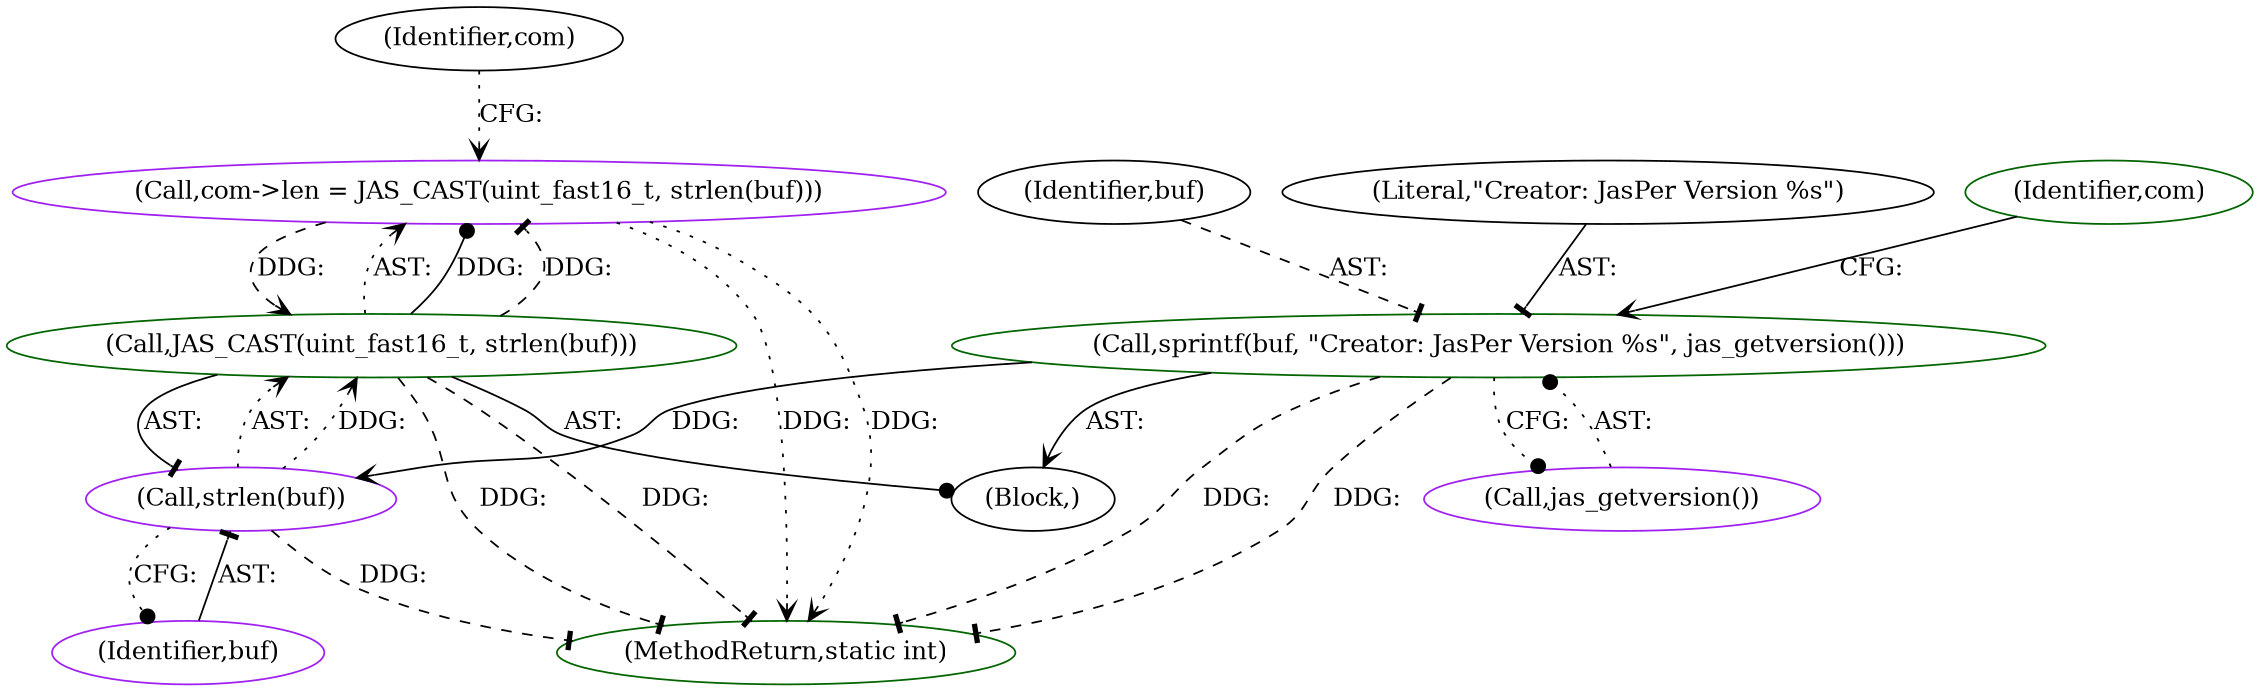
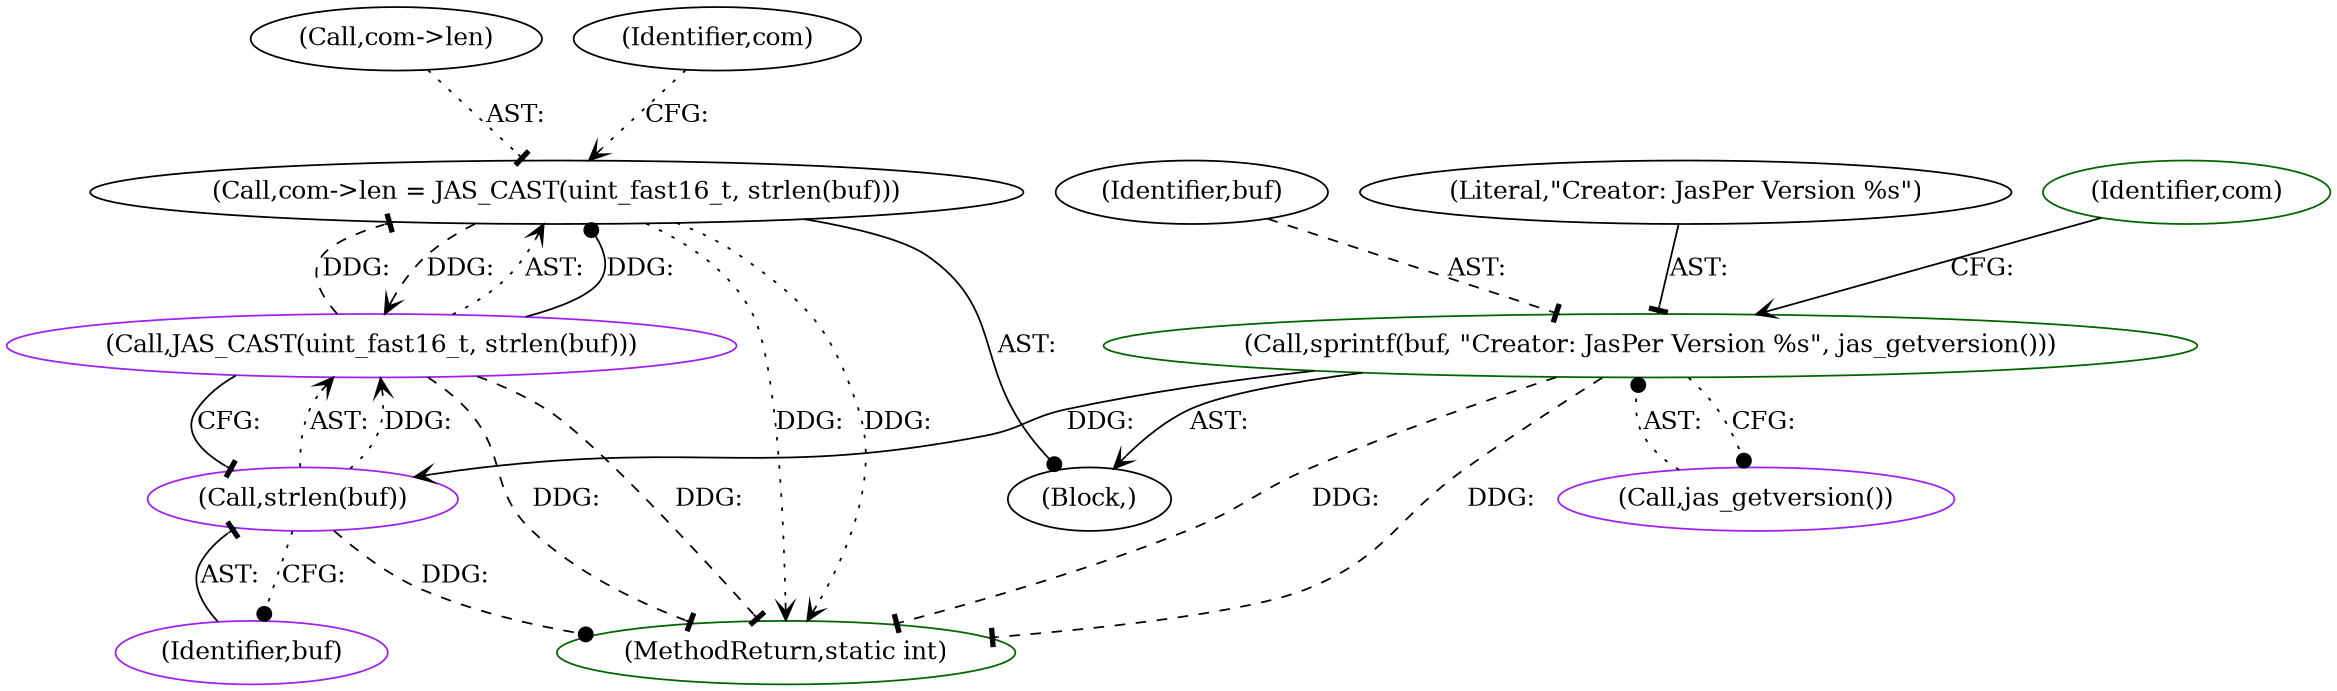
node "(Call,com->len)": added
node "(Call,com->len = JAS_CAST(uint_fast16_t, strlen(buf)))": color purple -> black
node "(Call,JAS_CAST(uint_fast16_t, strlen(buf)))": color darkgreen -> purple
edge "(Call,JAS_CAST(uint_fast16_t, strlen(buf)))" -> "(Call,strlen(buf))": label "AST: " -> "CFG: "
edge "(Call,JAS_CAST(uint_fast16_t, strlen(buf)))" -> "(Block,)": now "(Call,com->len = JAS_CAST(uint_fast16_t, strlen(buf)))" -> "(Block,)"
edge "(Call,strlen(buf))" -> "(MethodReturn,static int)": arrowhead tee -> dot
